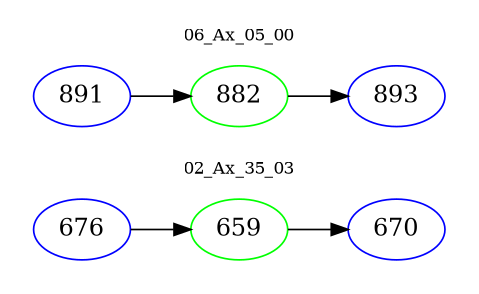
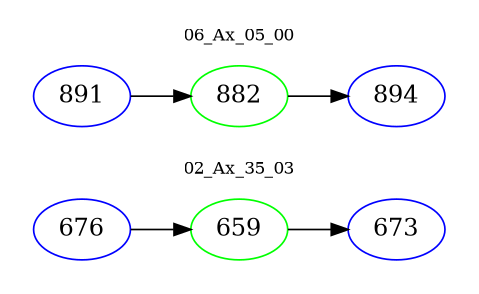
node "893": label "893" -> "894"
node "670": label "670" -> "673"
